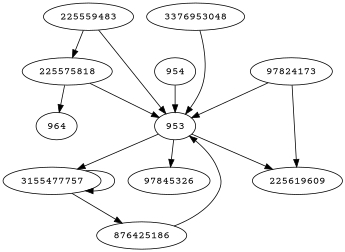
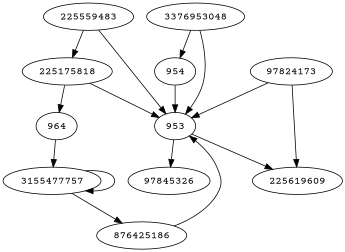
edge "3376953048" -> "954": added
node "225575818": label "225575818" -> "225175818"
edge "953" -> "3155477757": now "964" -> "3155477757"
